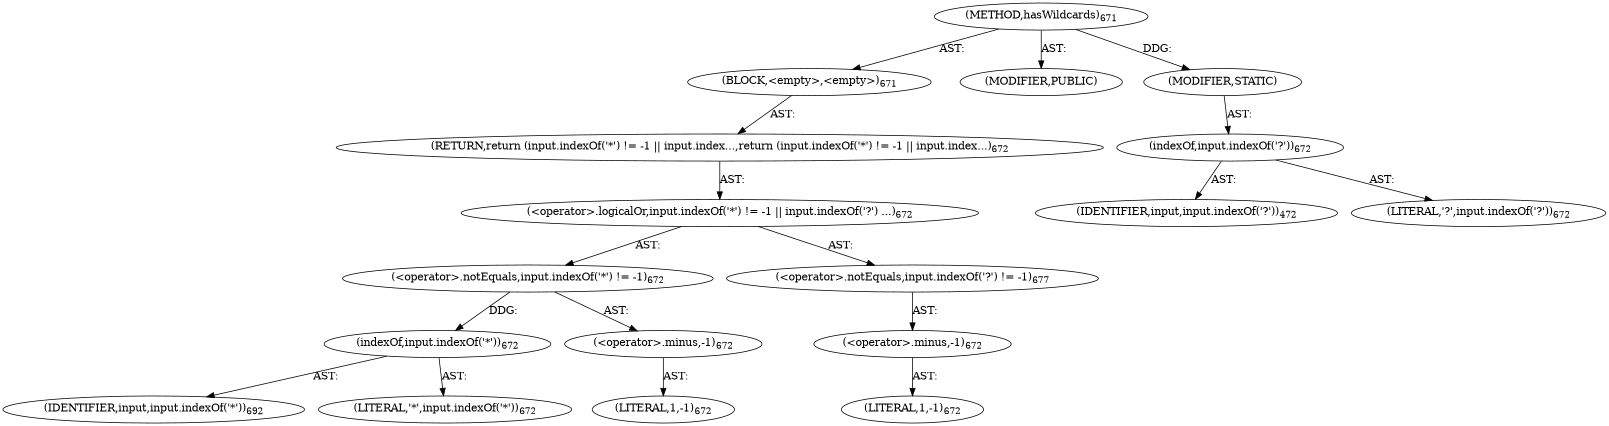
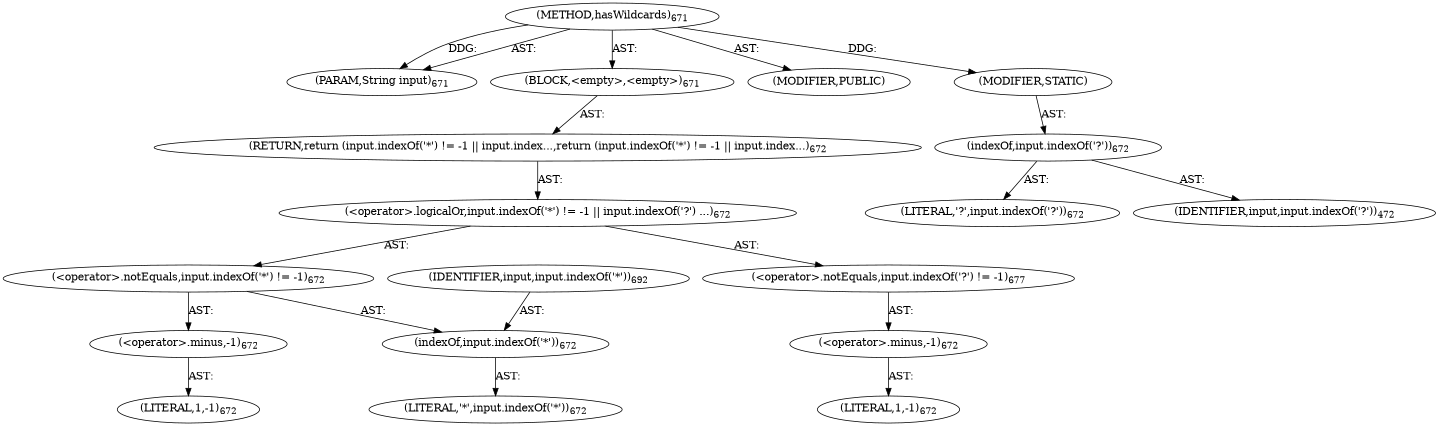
node "(PARAM,String input)": added
edge "(<operator>.notEquals,input.indexOf('*') != -1)" -> "(indexOf,input.indexOf('*'))": label "DDG: " -> "AST: "
edge "(indexOf,input.indexOf('*'))" -> "(IDENTIFIER,input,input.indexOf('*'))": reversed
